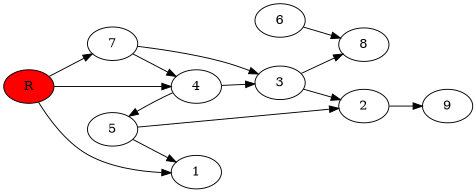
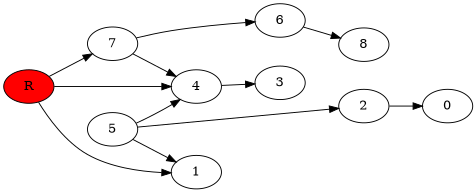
edge "7" -> "3": now "7" -> "6"
edge "3" -> "8": removed
edge "3" -> "2": removed
edge "4" -> "5": reversed
node "9": label "9" -> "0"
